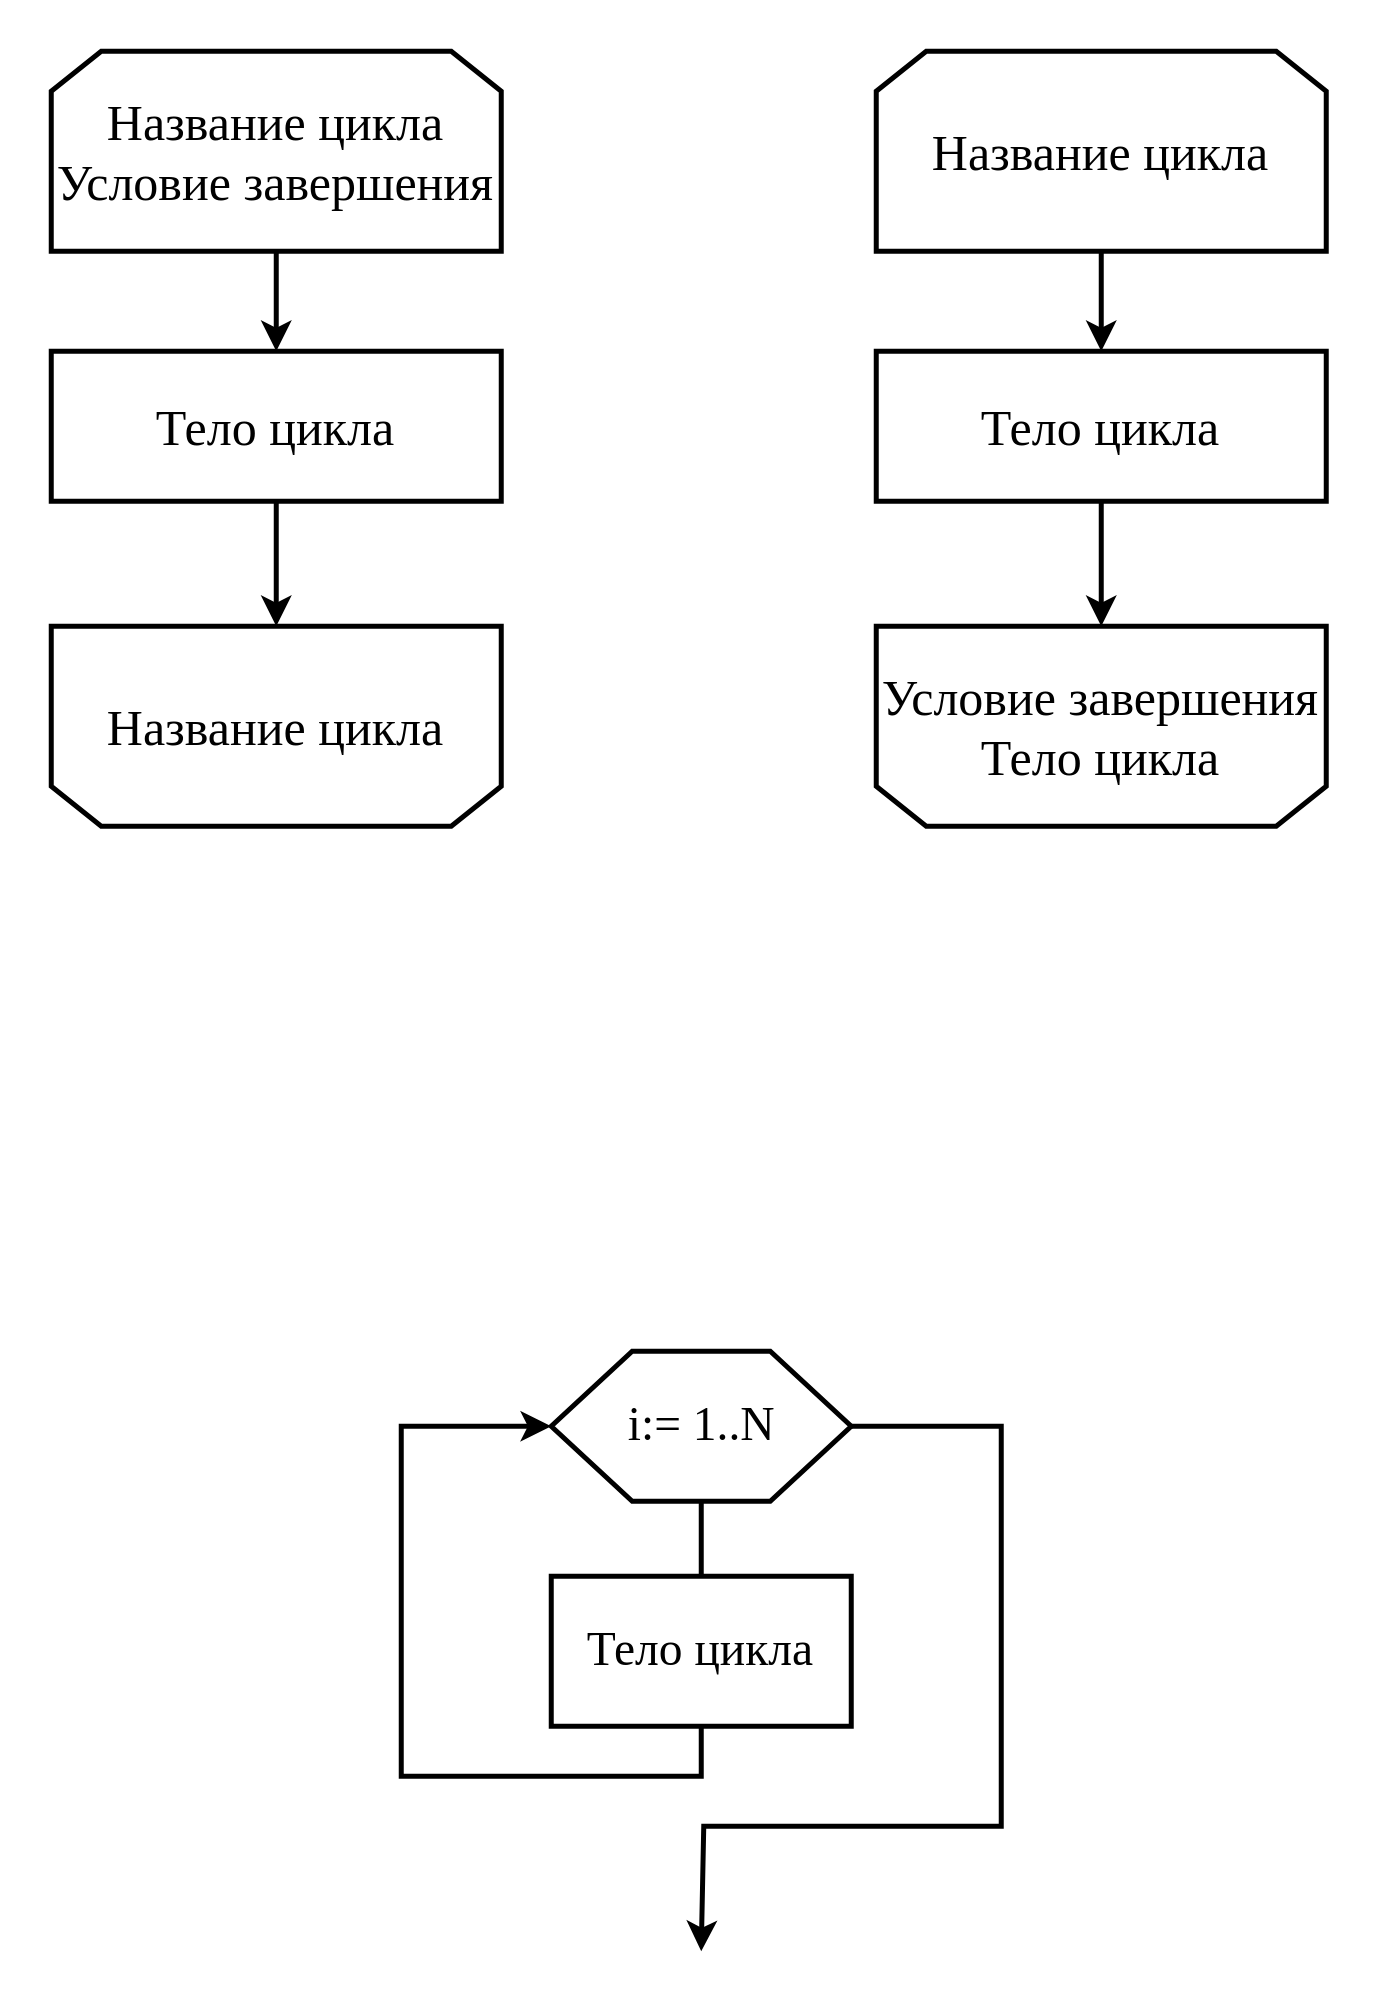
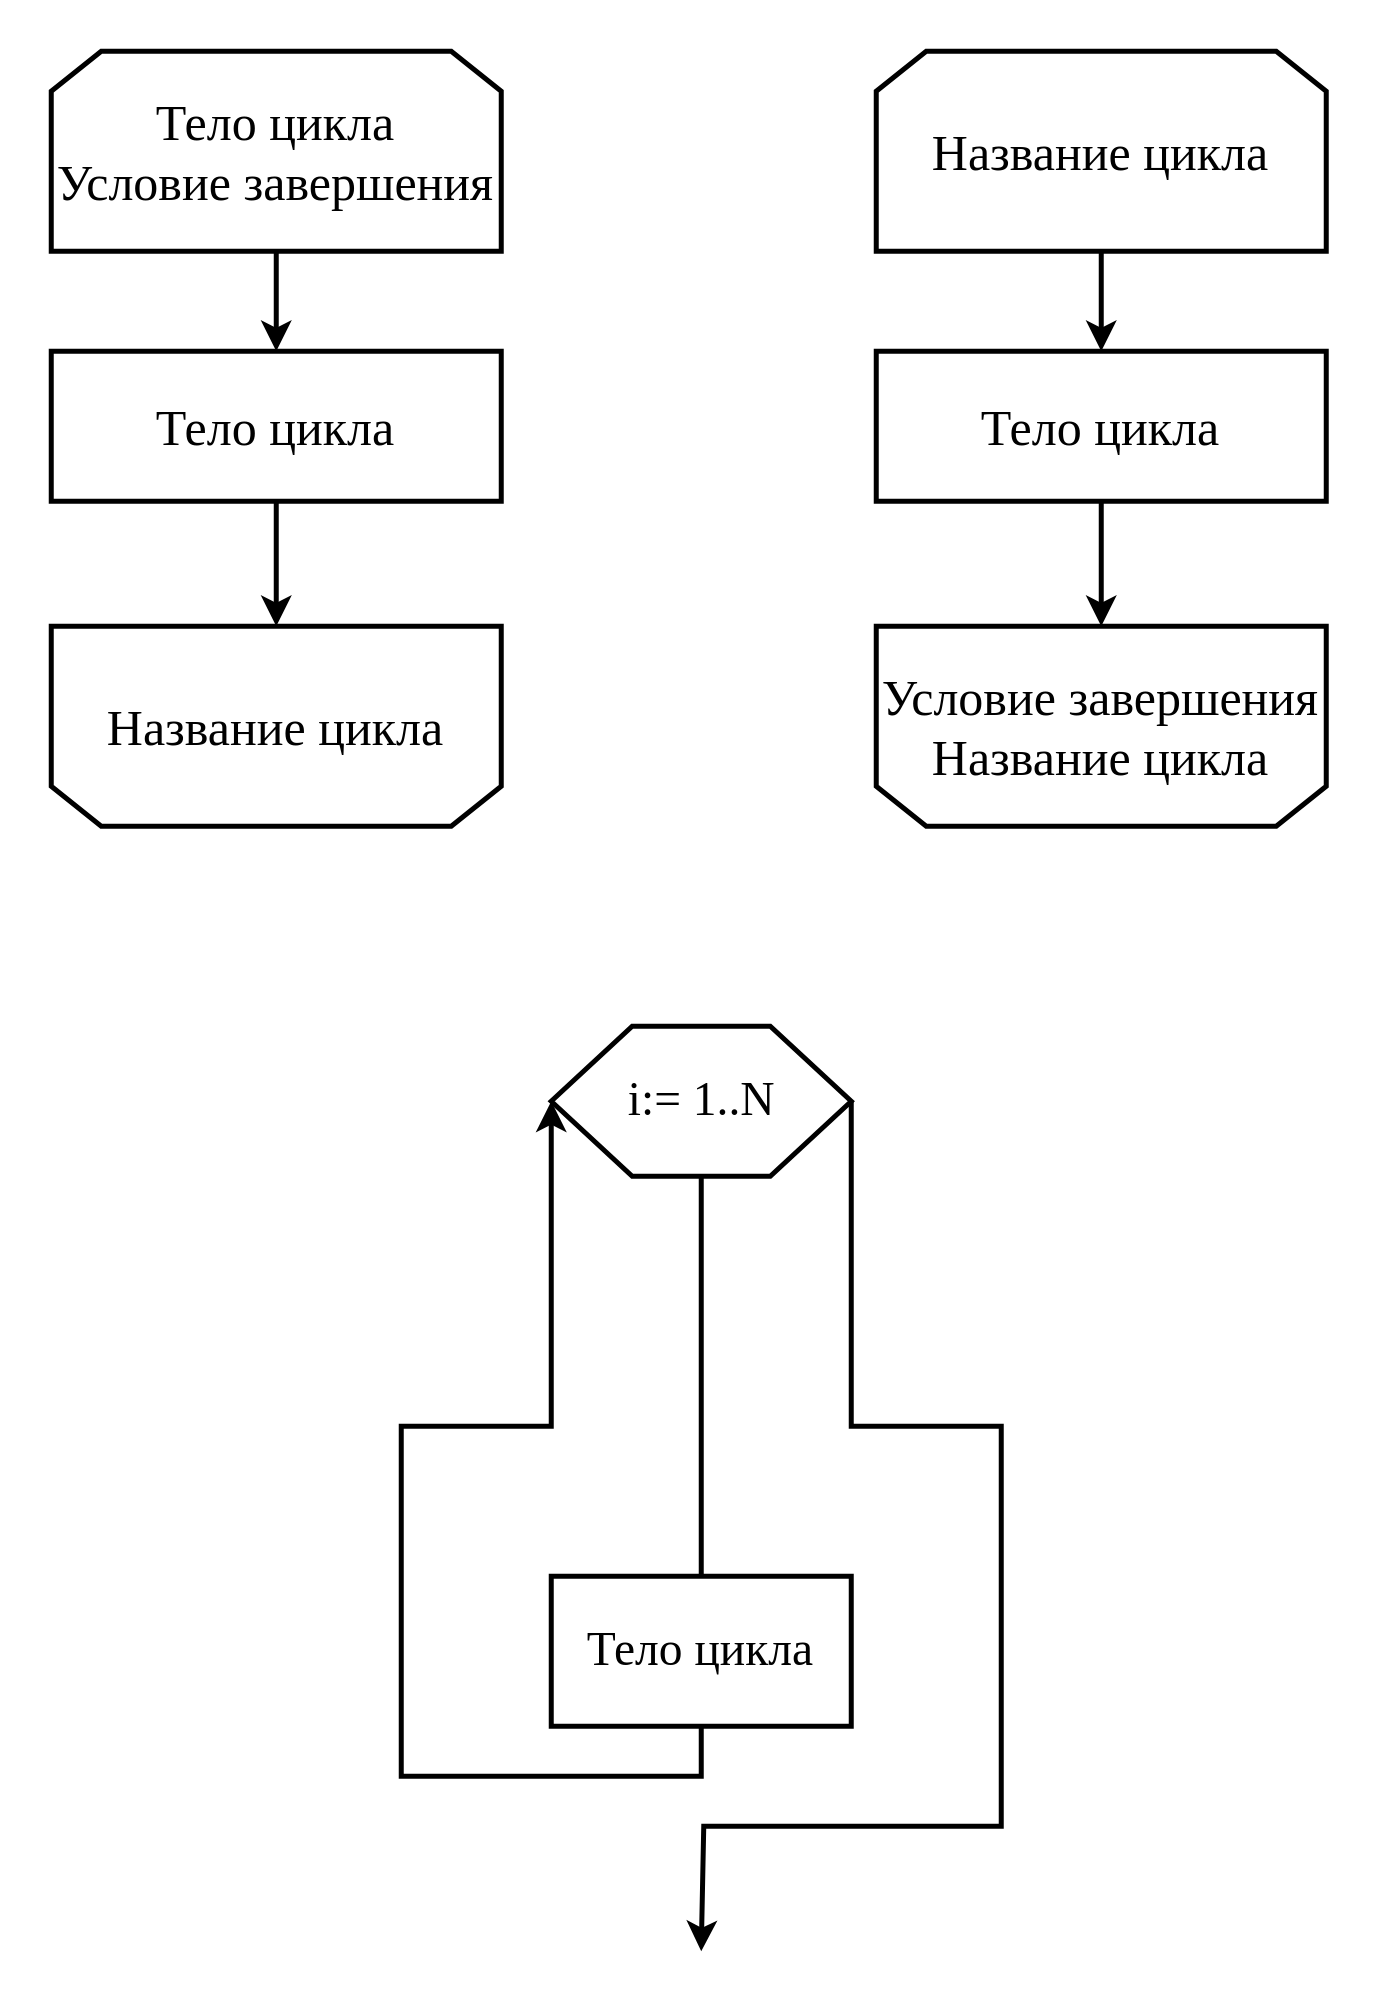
node "Название цикла Условие завершения": label "Название цикла Условие завершения" -> "Тело цикла Условие завершения"
node "Условие завершения Тело цикла": label "Условие завершения Тело цикла" -> "Условие завершения Название цикла"
node "i:= 1..N": moved (701, 1426) -> (701, 1101)
